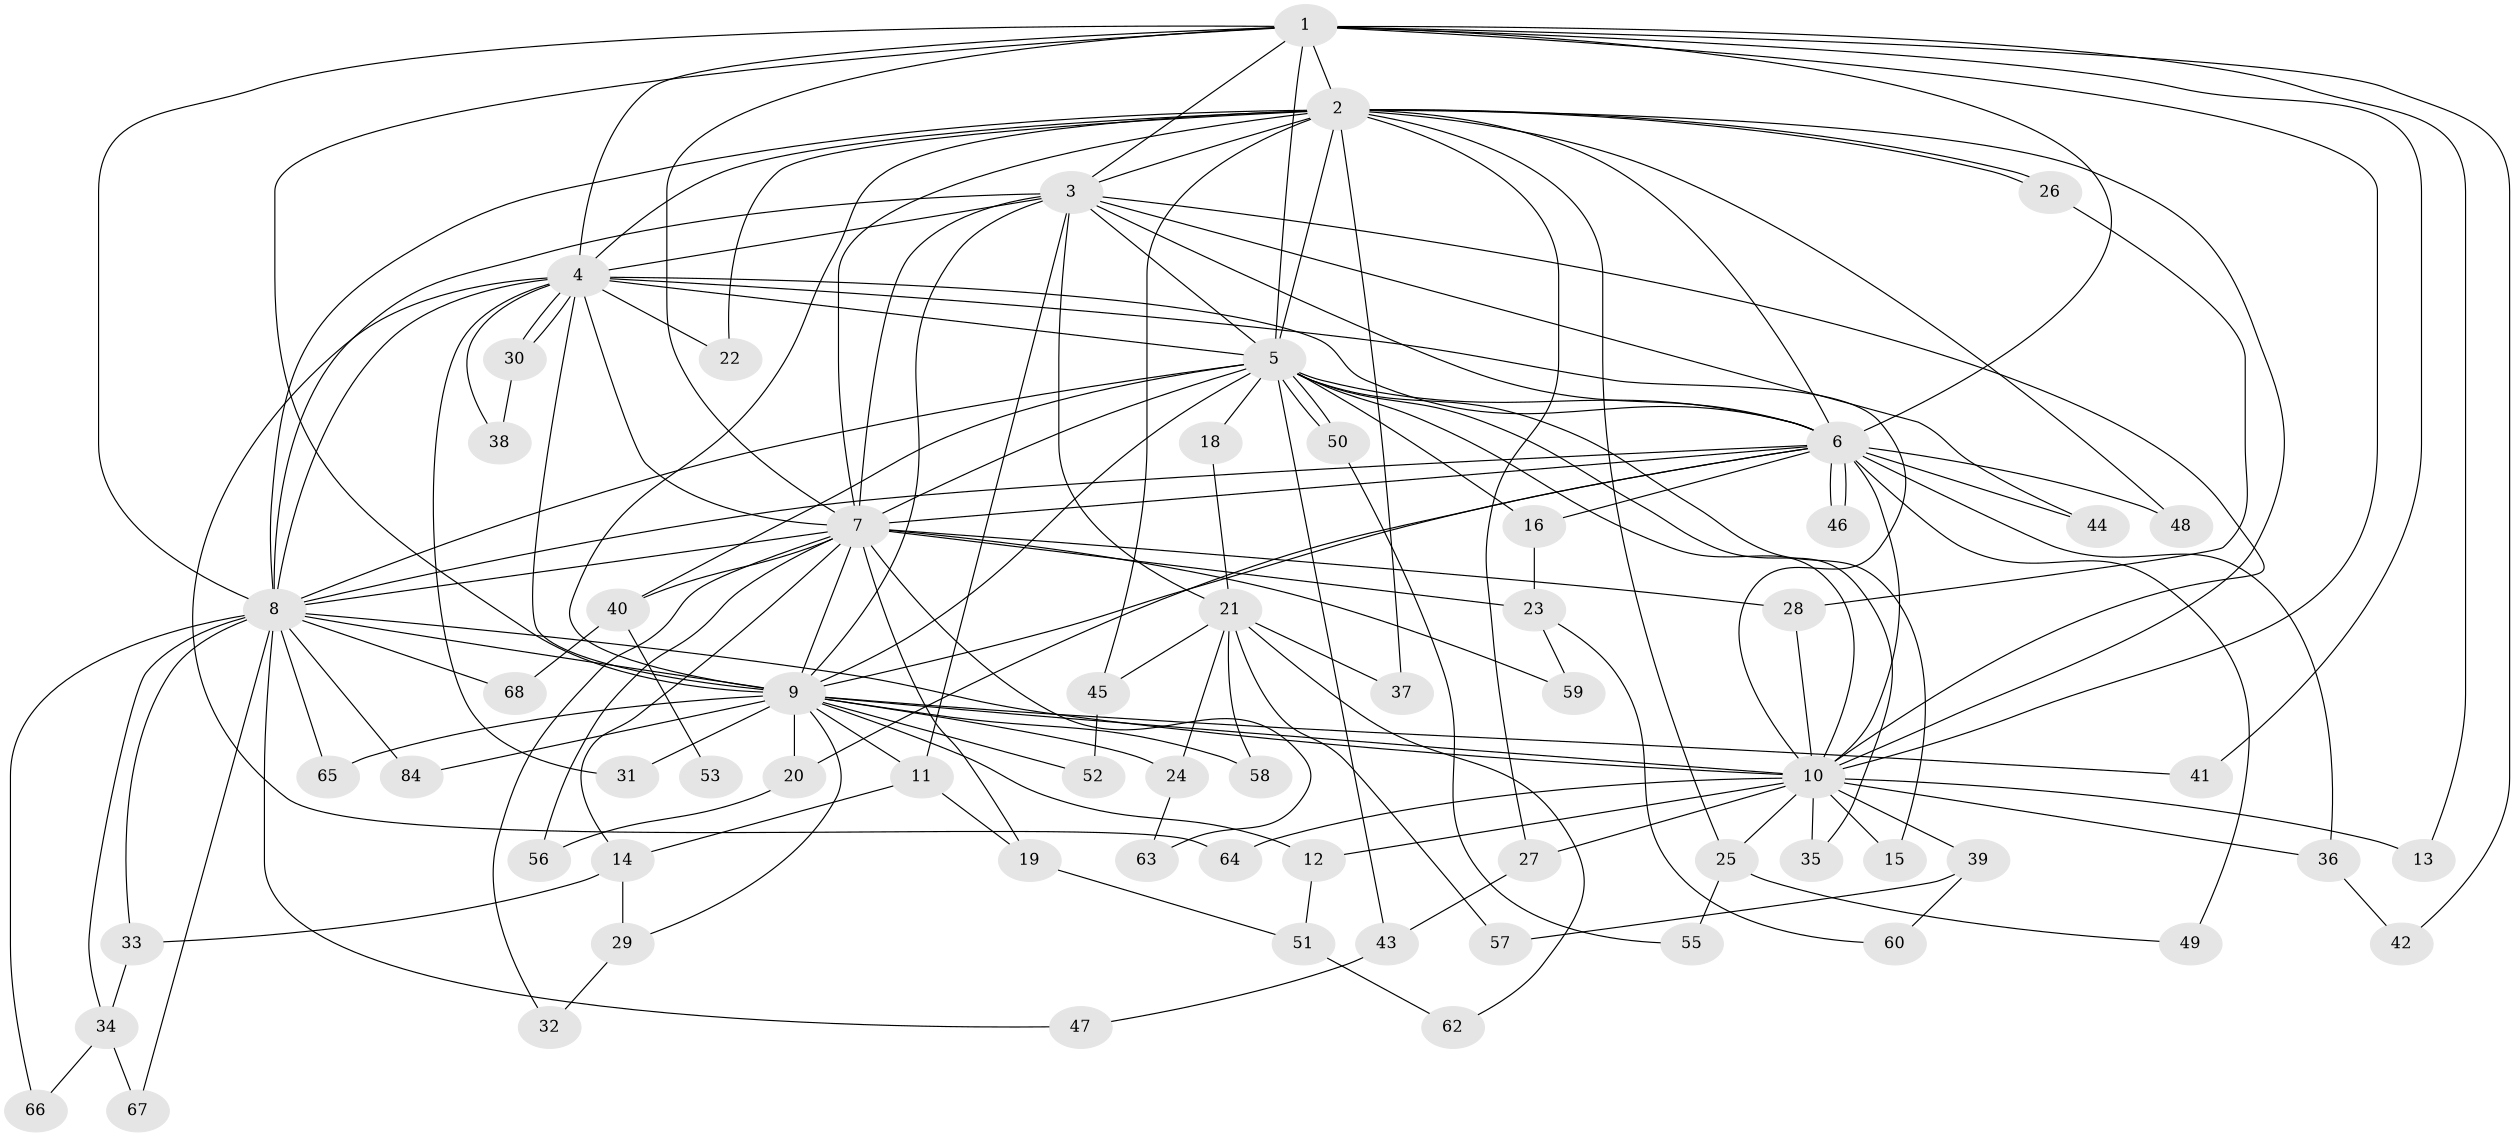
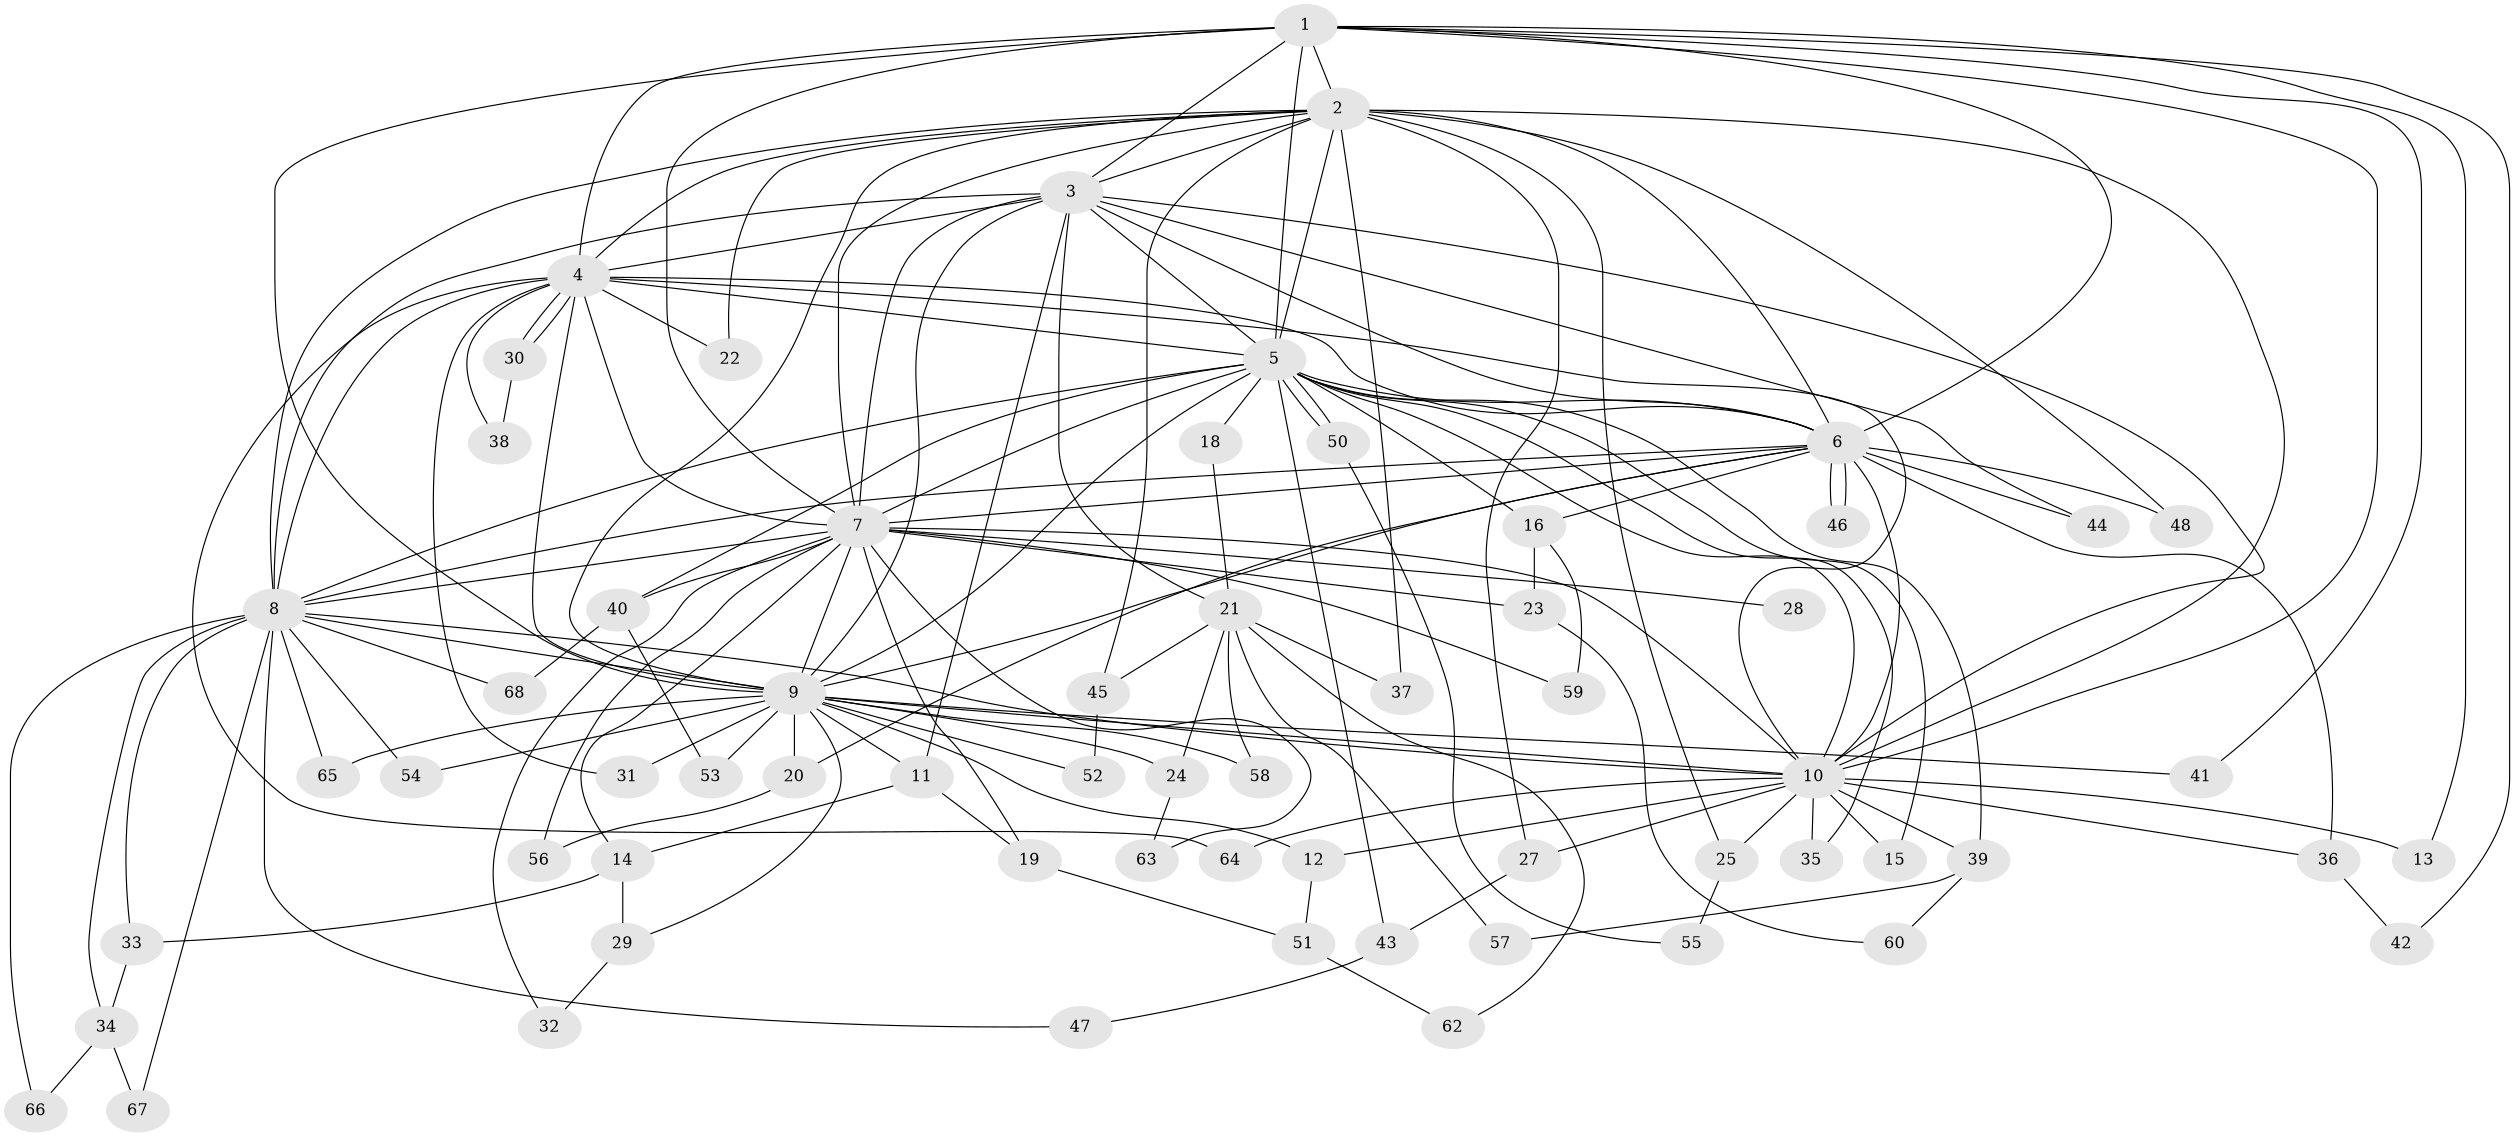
edge "1" -- "8": removed
node "26": removed
edge "5" -- "39": added
edge "23" -- "59": now "16" -- "59"
edge "28" -- "10": now "7" -- "10"
edge "9" -- "53": added
node "84": label "84" -> "54"
node "49": removed
